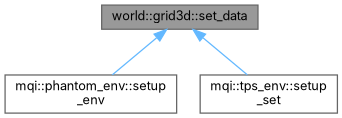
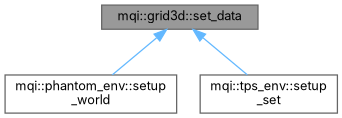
node "world::grid3d::set_data": label "world::grid3d::set_data" -> "mqi::grid3d::set_data"
node "mqi::phantom_env::setup _env": label "mqi::phantom_env::setup _env" -> "mqi::phantom_env::setup _world"
